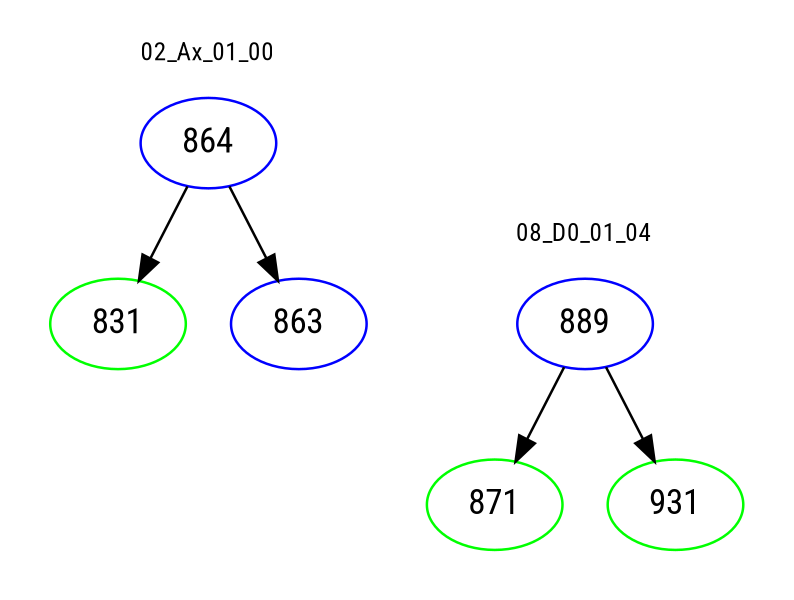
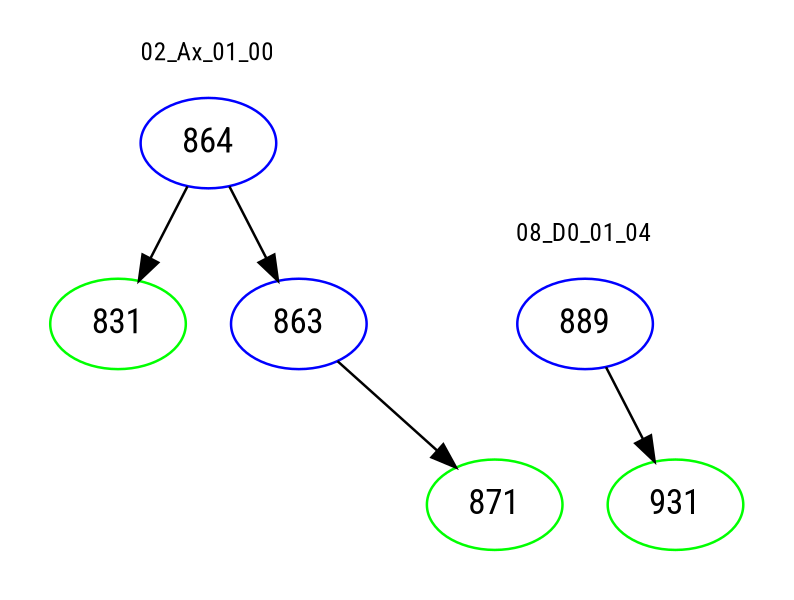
edge "889" -> "871": now "863" -> "871"
